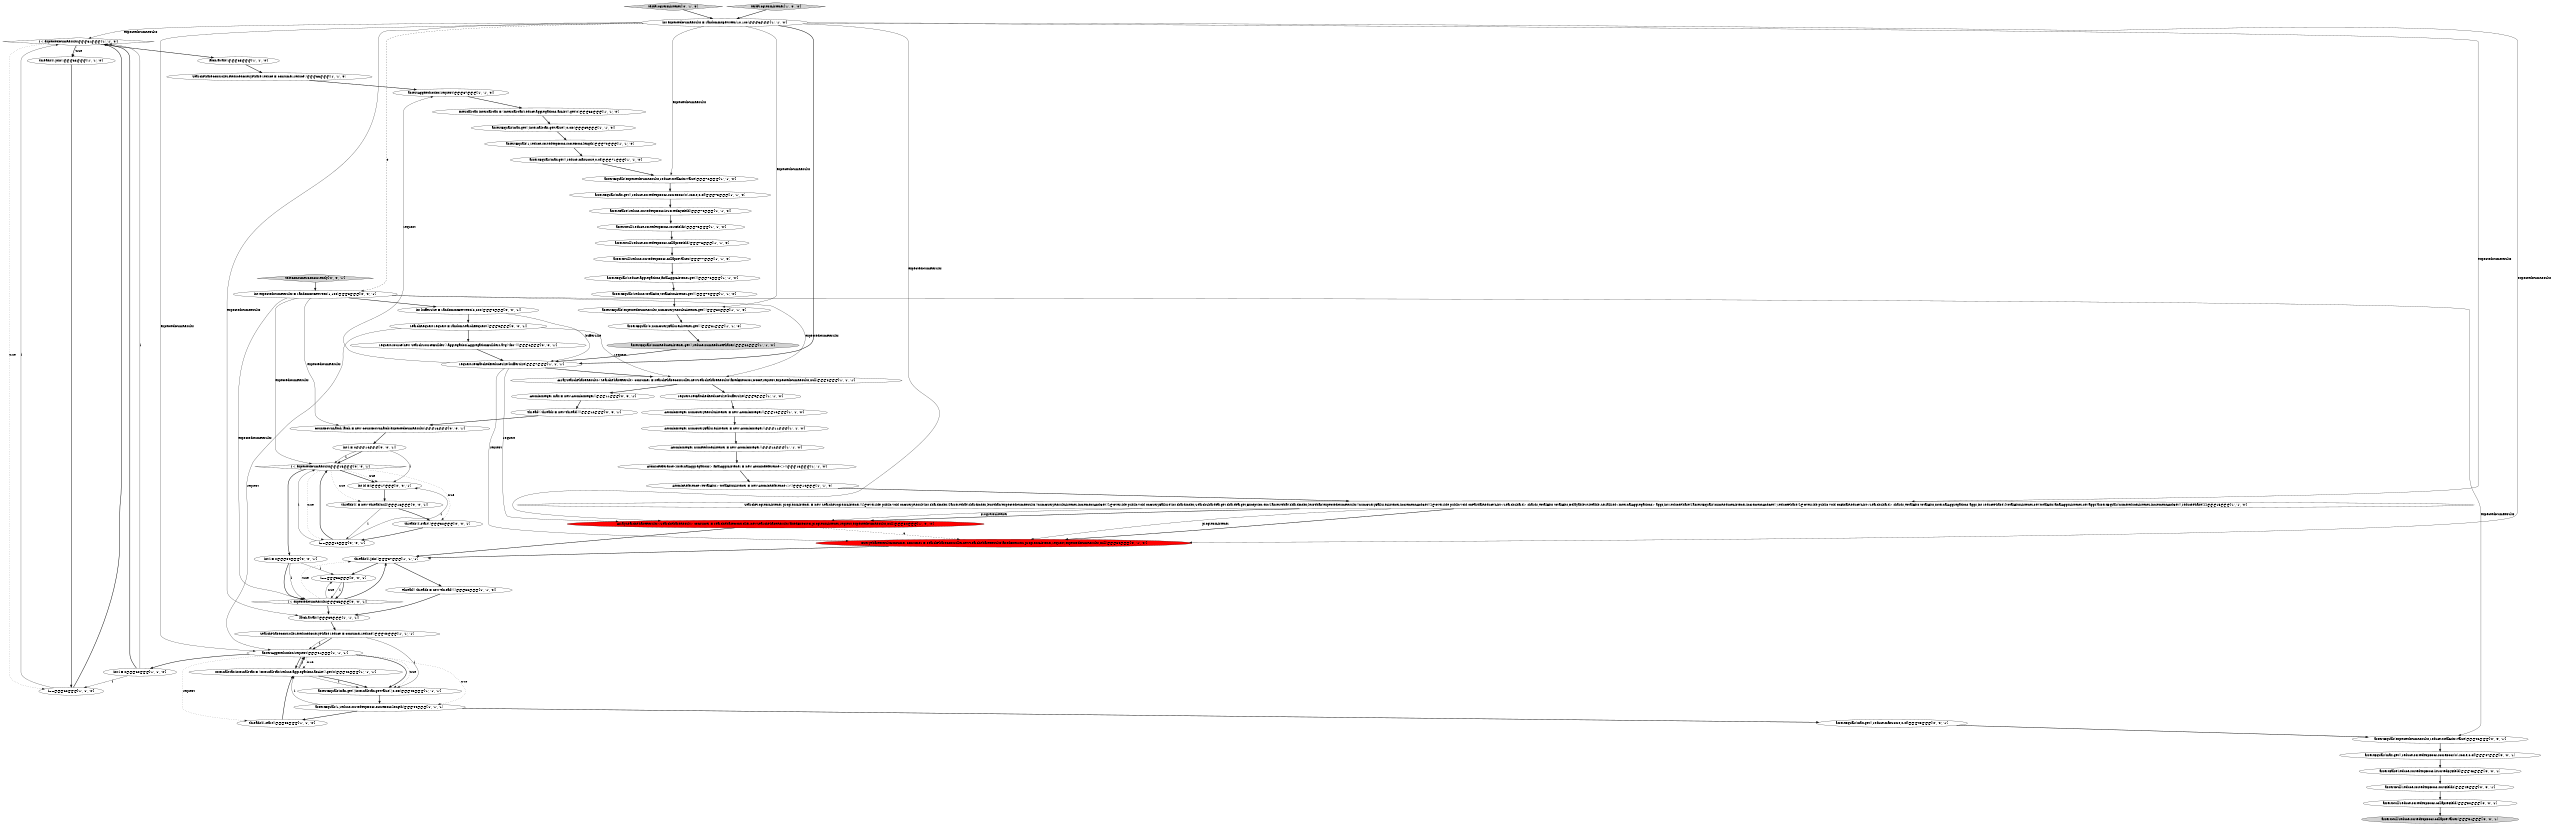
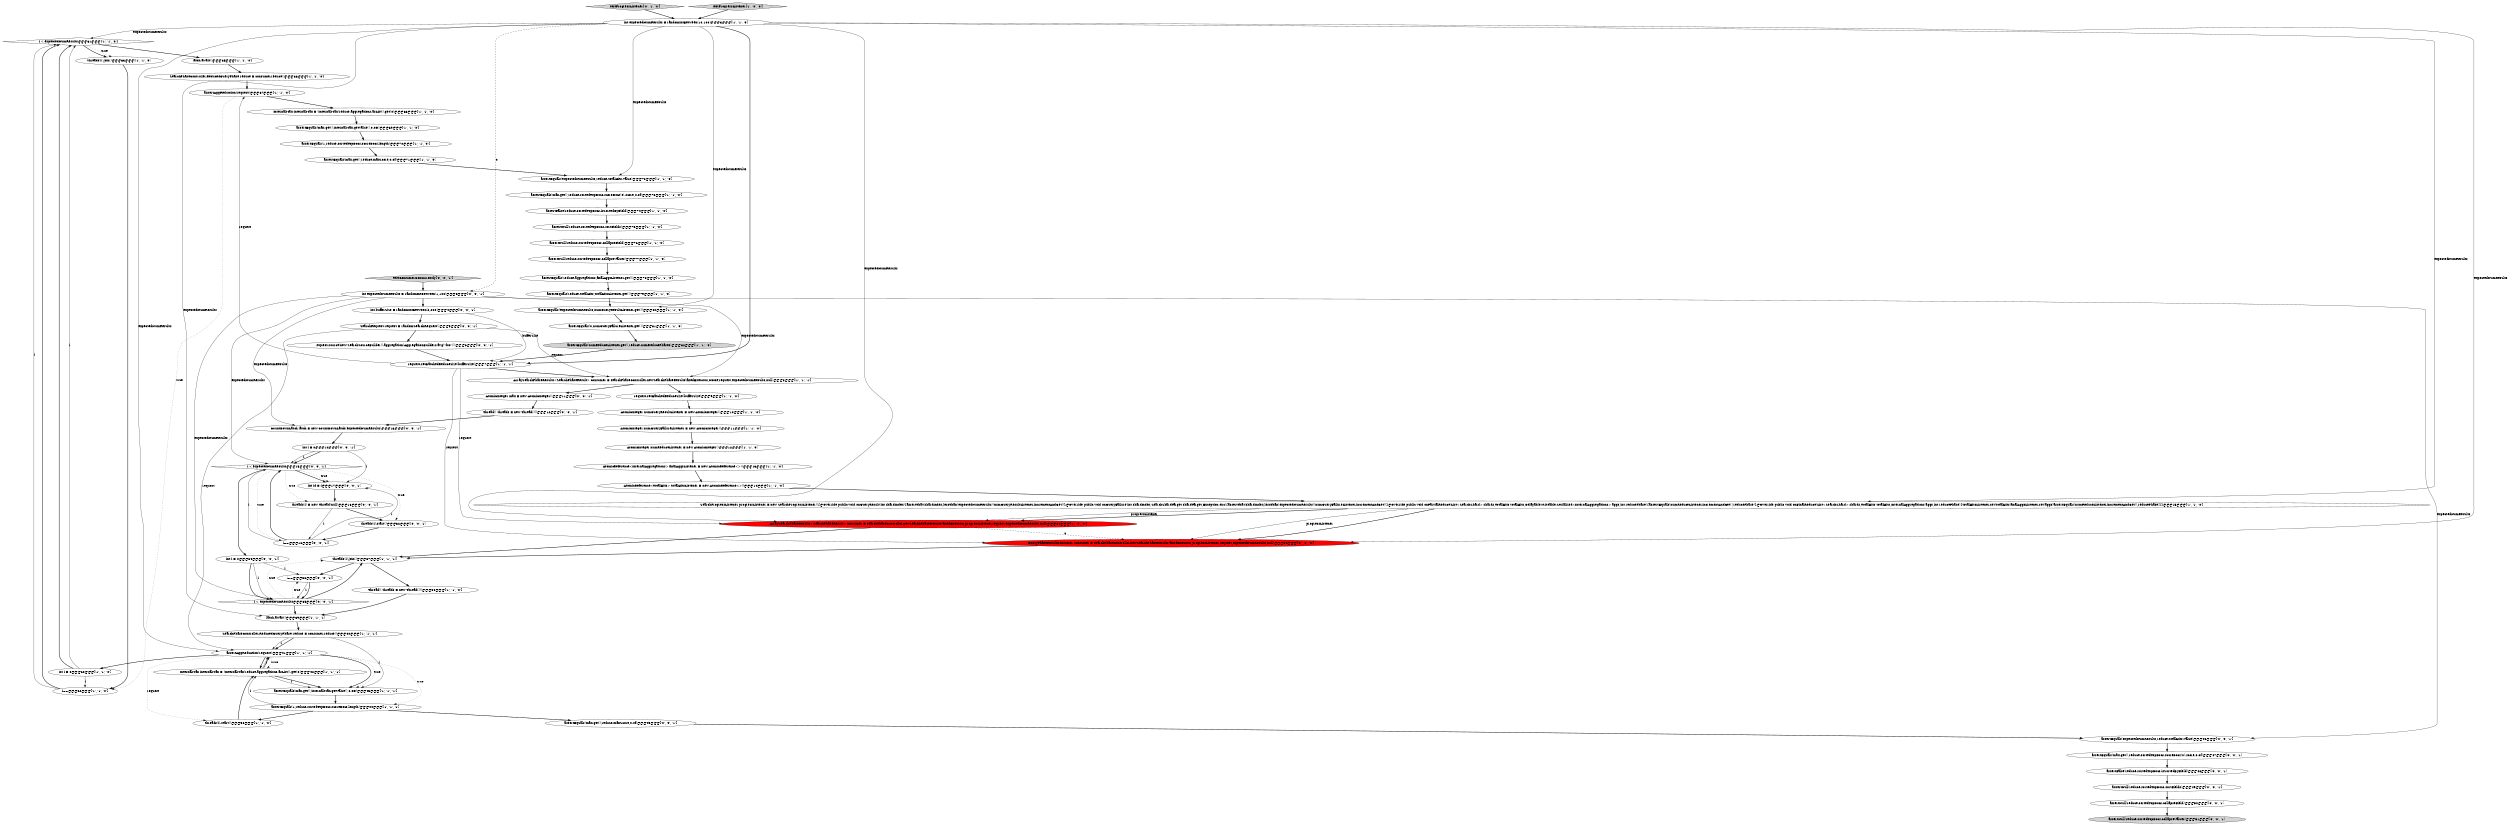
edge "i < expectedNumResults@@@61@@@['1', '1', '0']" -> "i++@@@62@@@['1', '1', '0']": now "assertAggReduction(request)@@@67@@@['1', '1', '0']" -> "i++@@@62@@@['1', '1', '0']"
edge "i < expectedNumResults@@@35@@@['0', '0', '1']" -> "i++@@@36@@@['0', '0', '1']": style solid -> dotted
